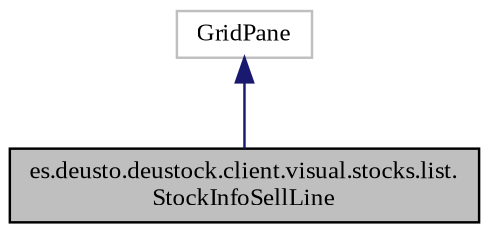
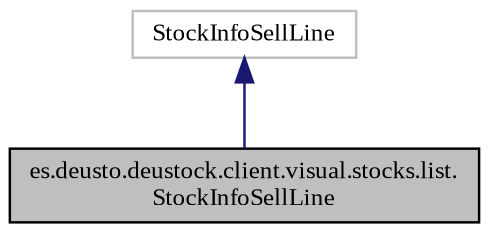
node "GridPane": label "GridPane" -> "StockInfoSellLine"
